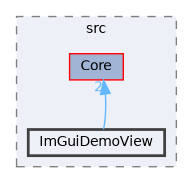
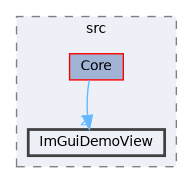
edge "ImGuiDemoView" -> "Core": reversed
